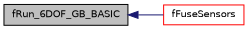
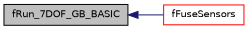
node "fRun_6DOF_GB_BASIC": label "fRun_6DOF_GB_BASIC" -> "fRun_7DOF_GB_BASIC"
